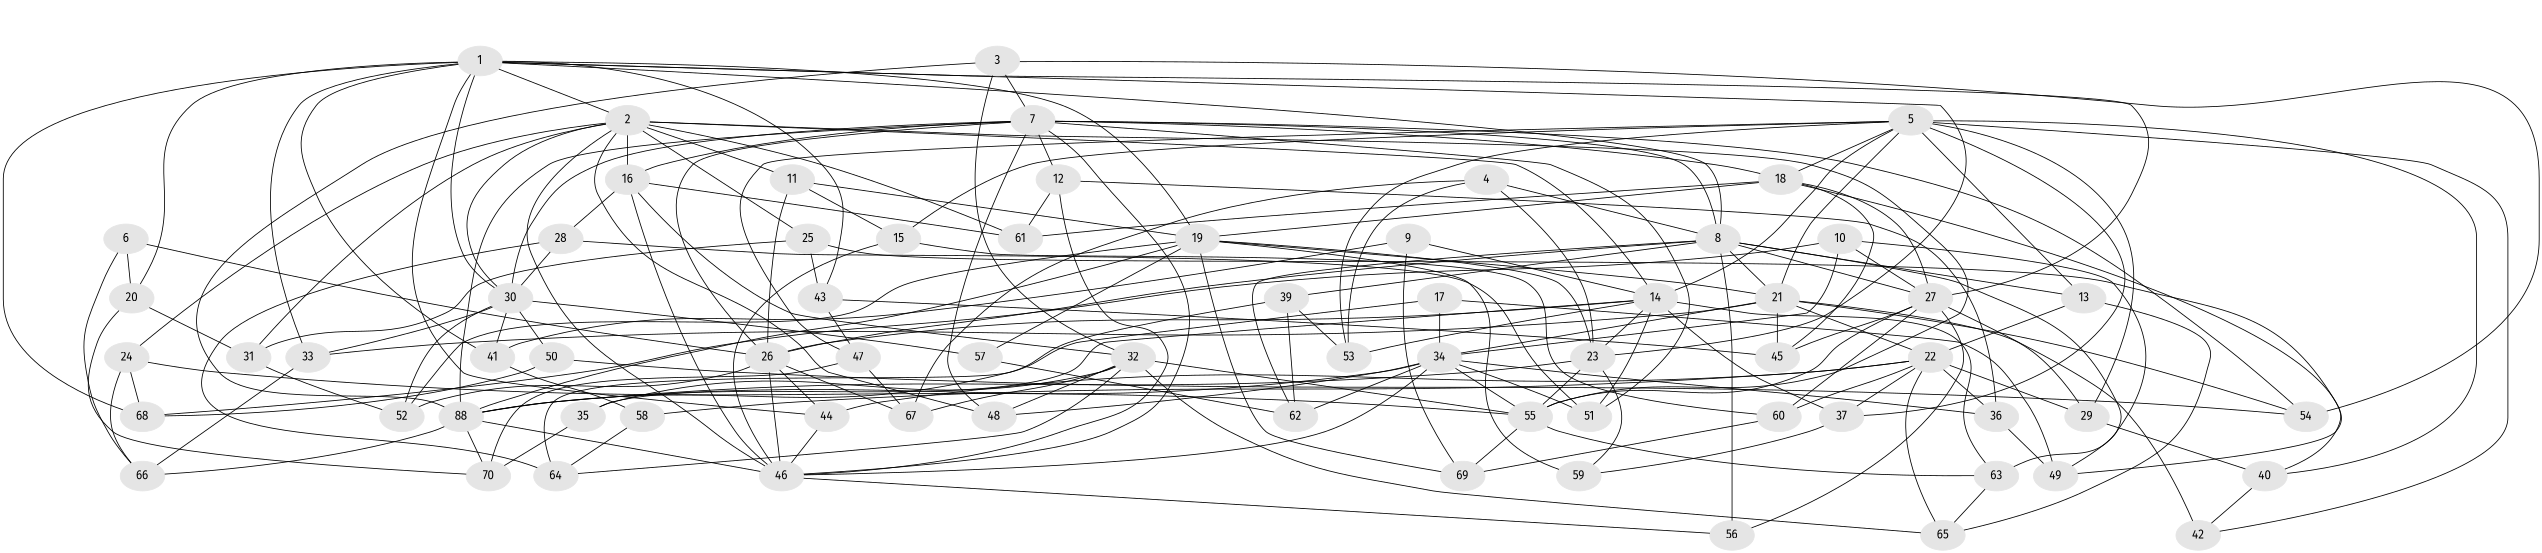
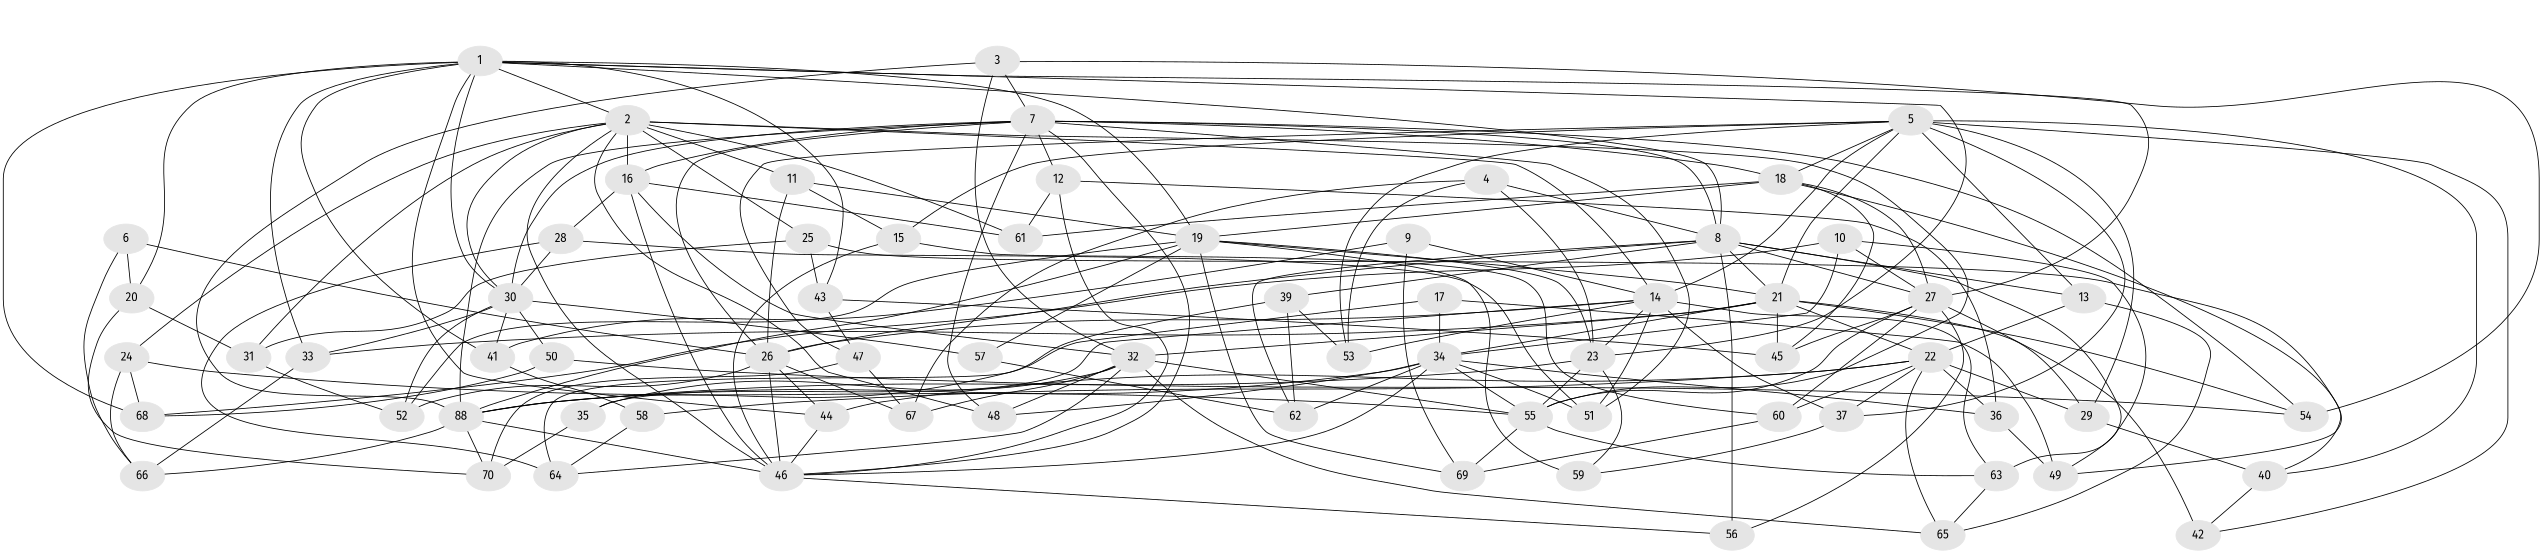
edge "21" -- "32": added
